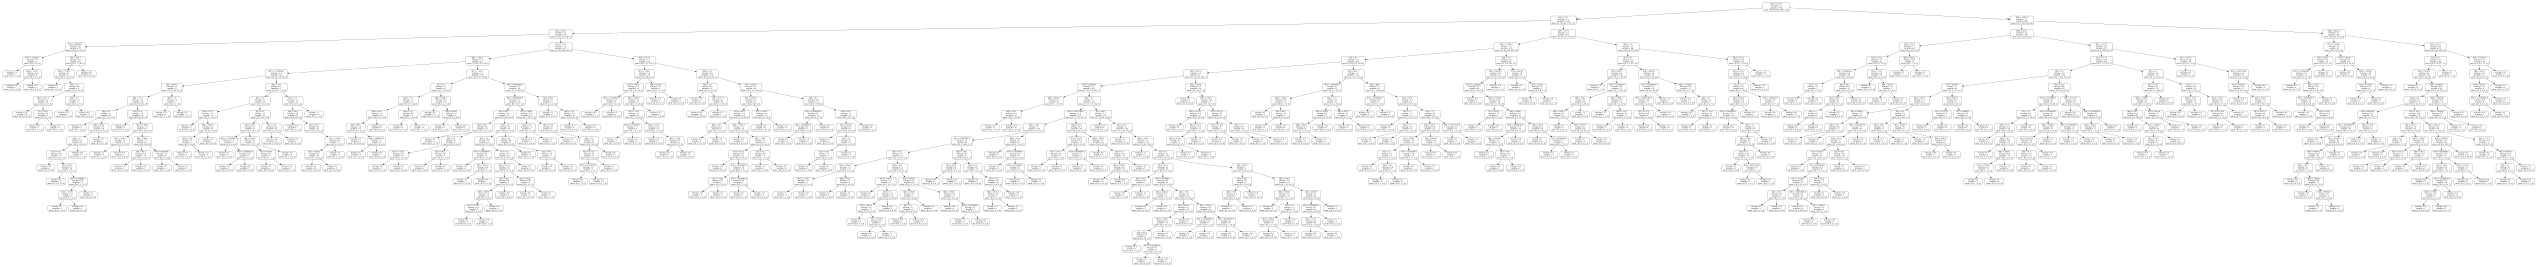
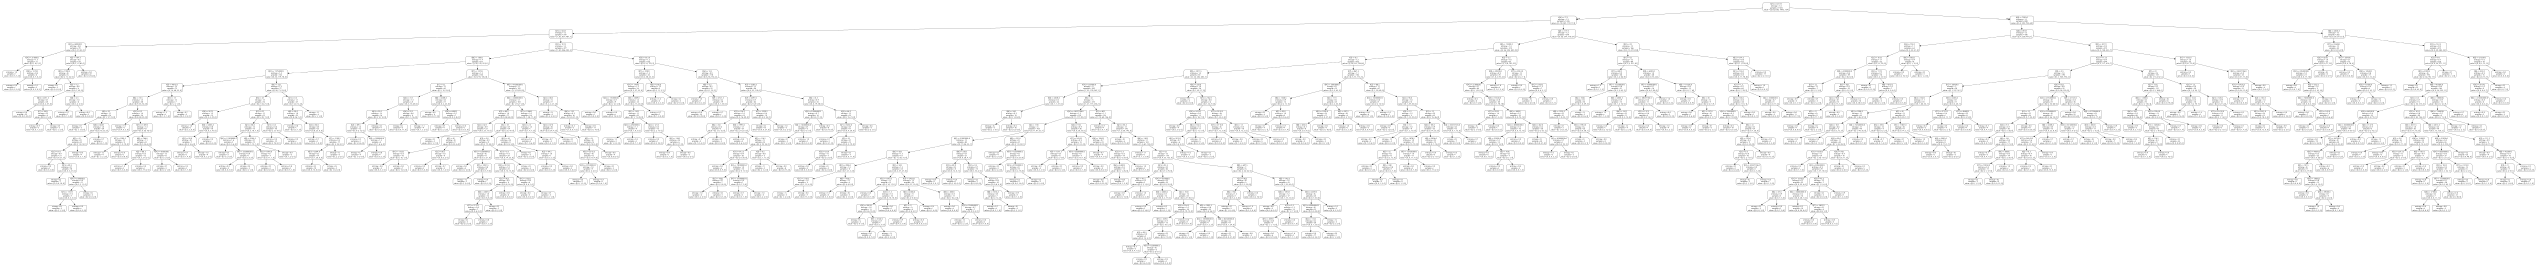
node "entropy = 0.7 samples = 3 value = [0, 5, 1, 0, 0]": added
